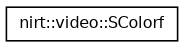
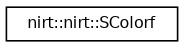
node "nirt::video::SColorf": label "nirt::video::SColorf" -> "nirt::nirt::SColorf"
